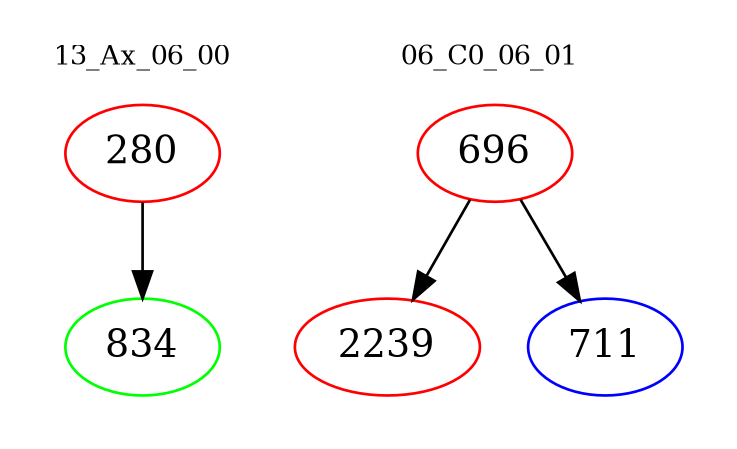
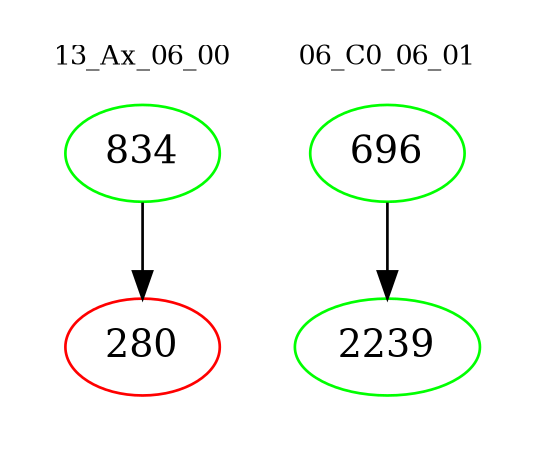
node "696": color red -> green
edge "280" -> "834": reversed
node "2239": color red -> green
node "711": removed
